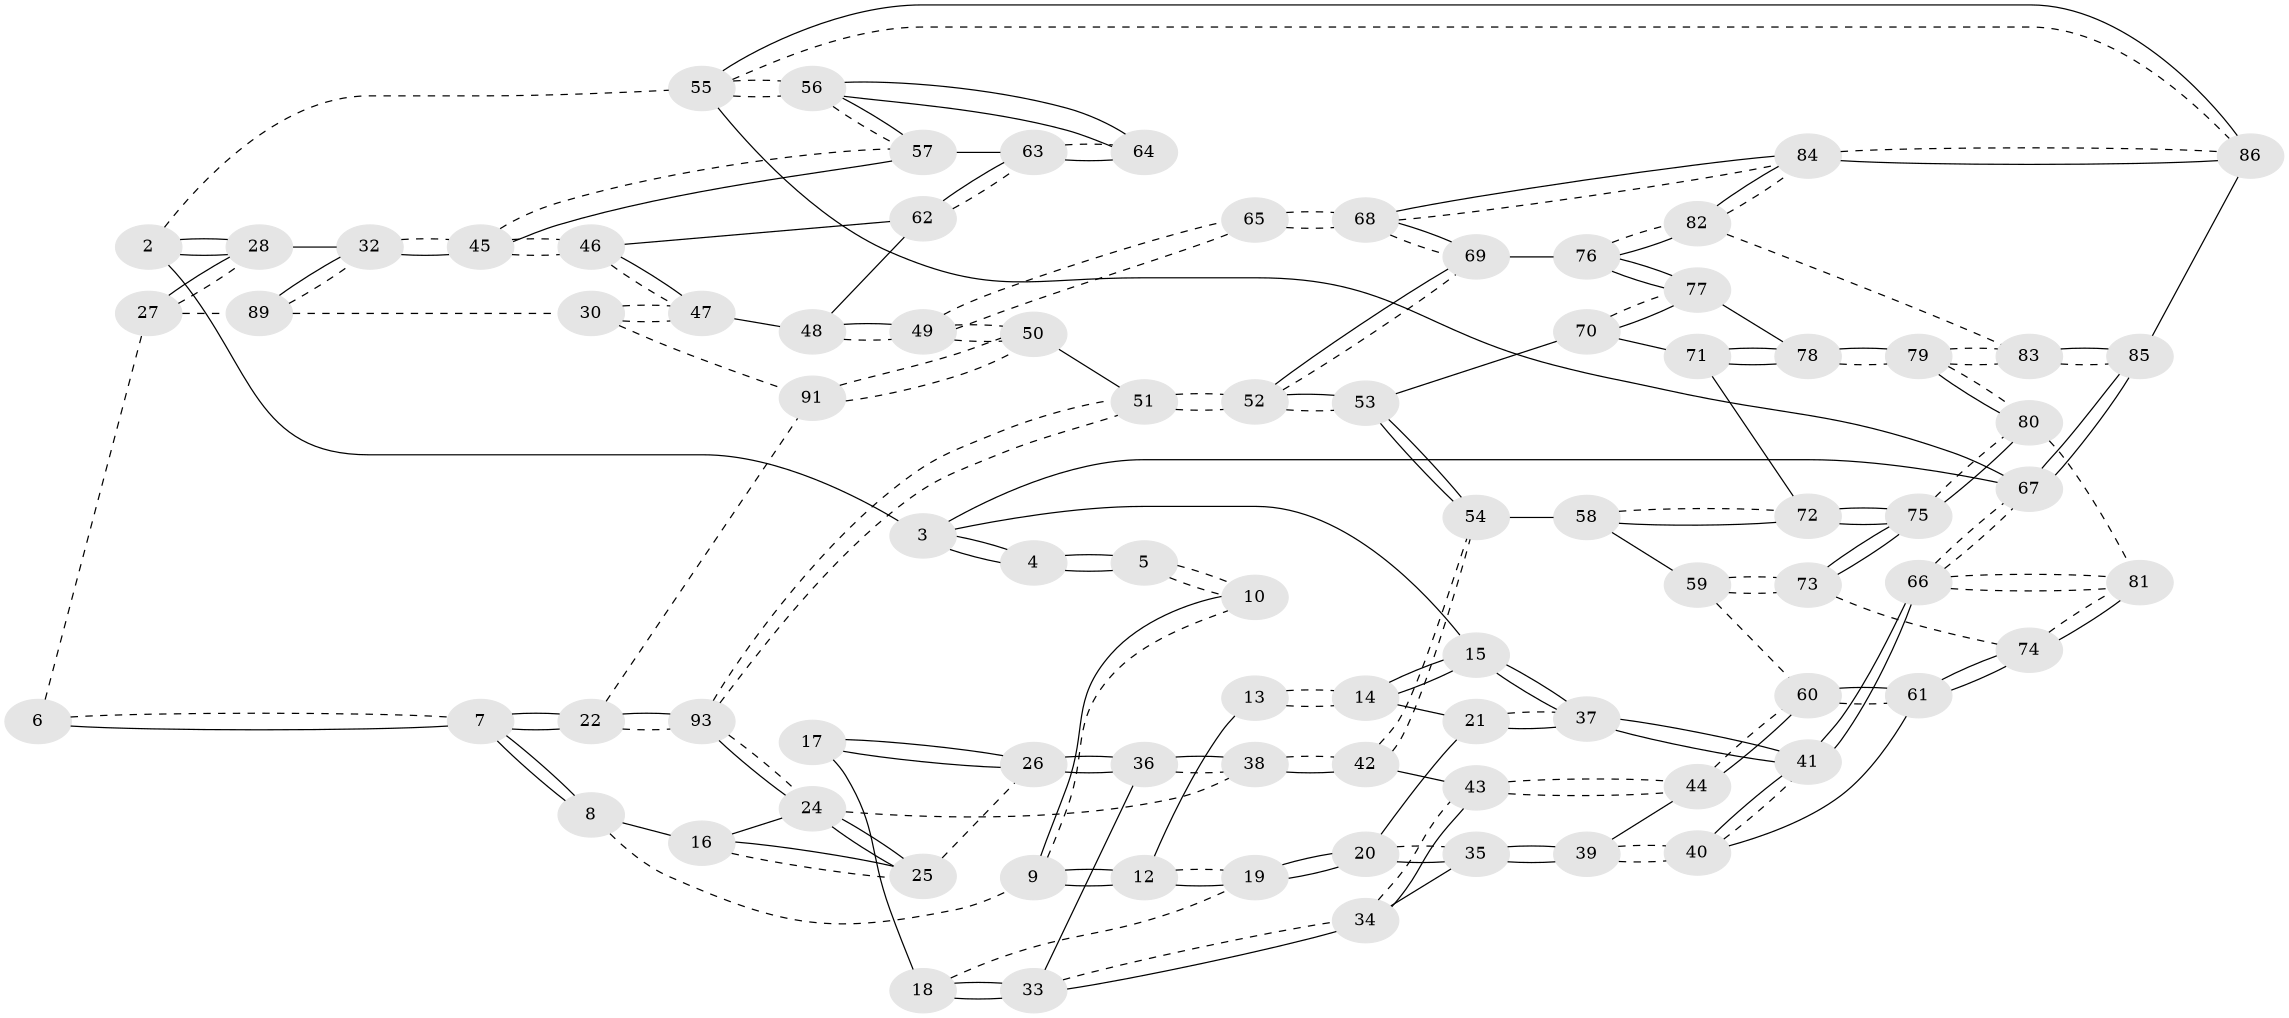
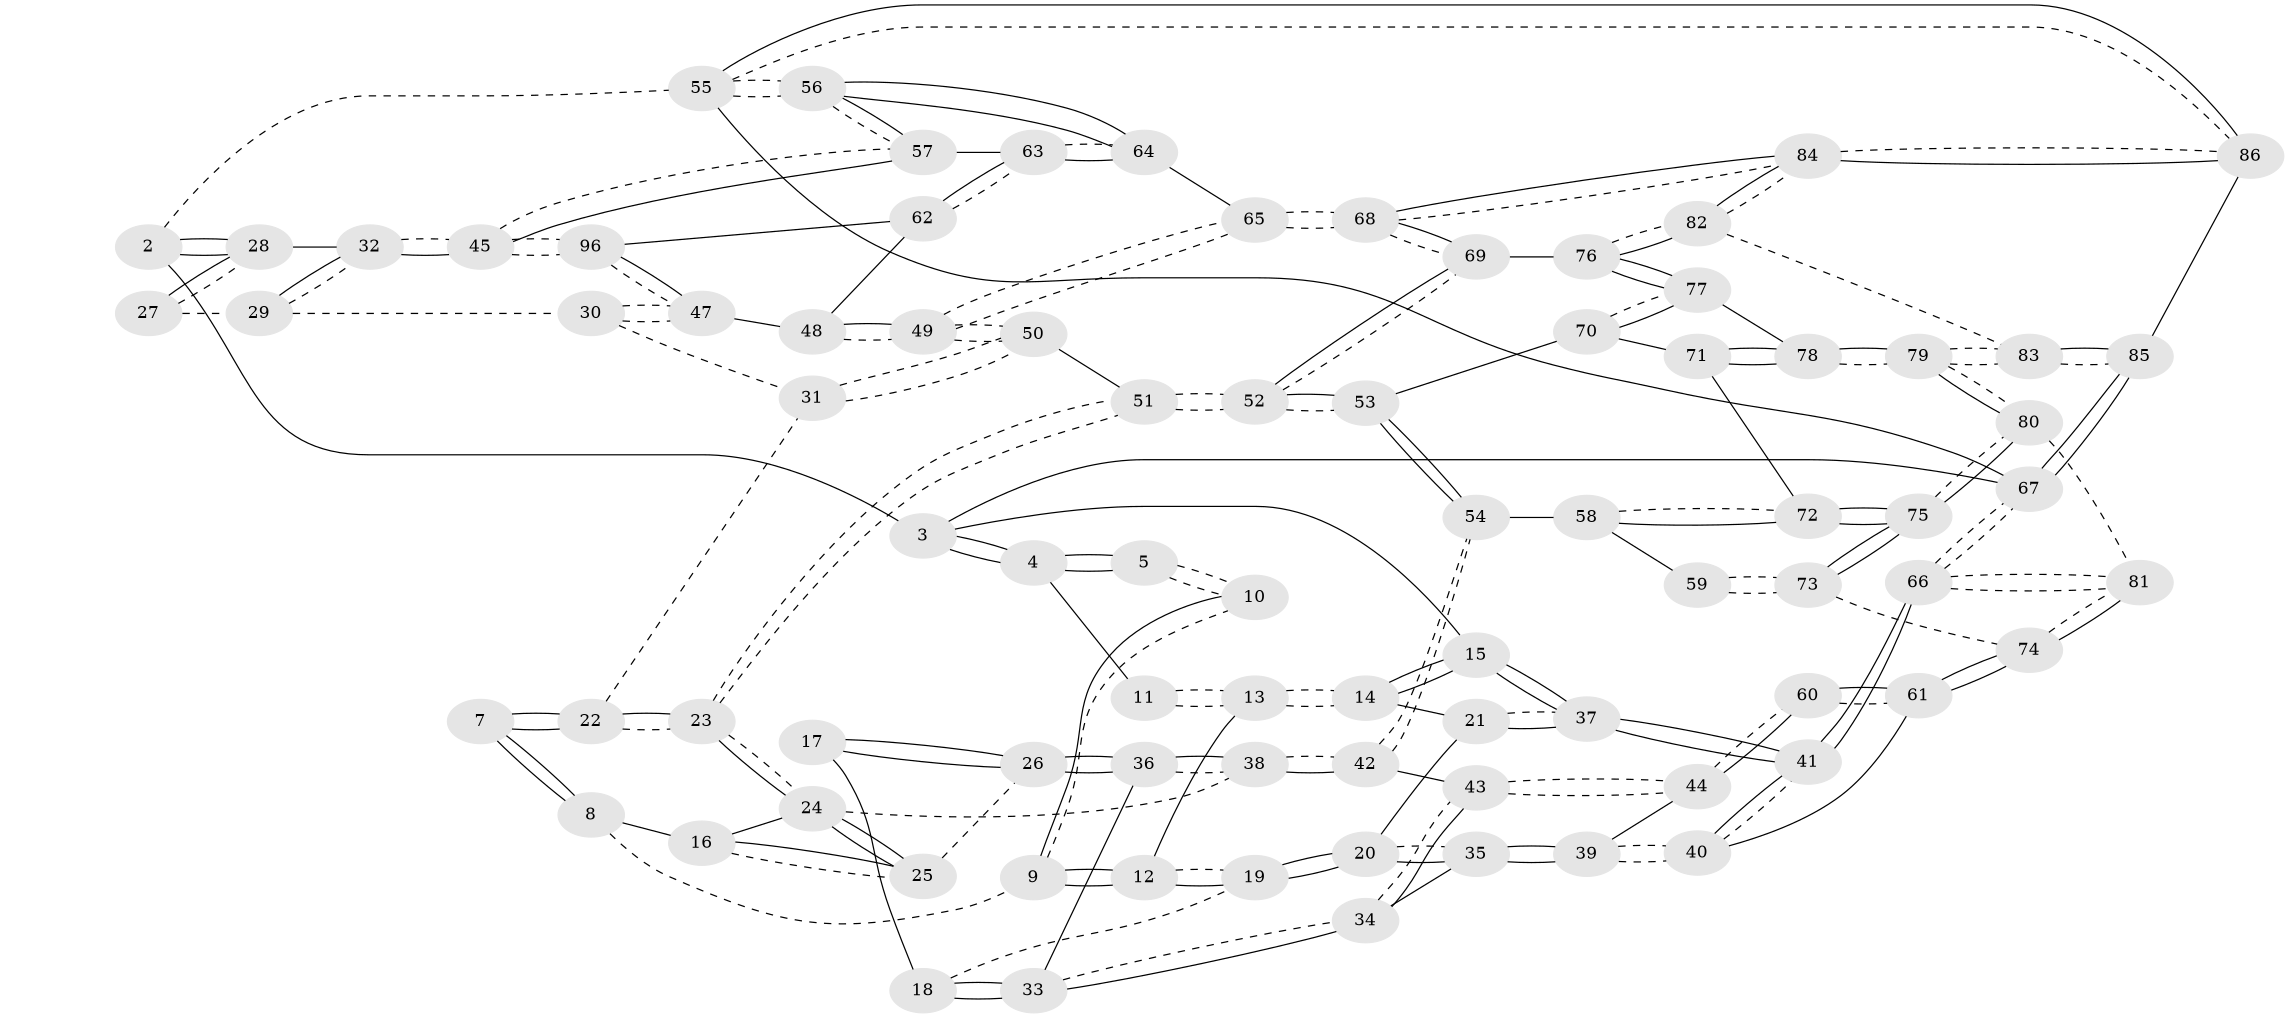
edge "64" -- "65": added
node "46": label "46" -> "96"
node "89": label "89" -> "29"
node "91": label "91" -> "31"
edge "59" -- "60": removed
node "11": added
node "6": removed
node "93": label "93" -> "23"
